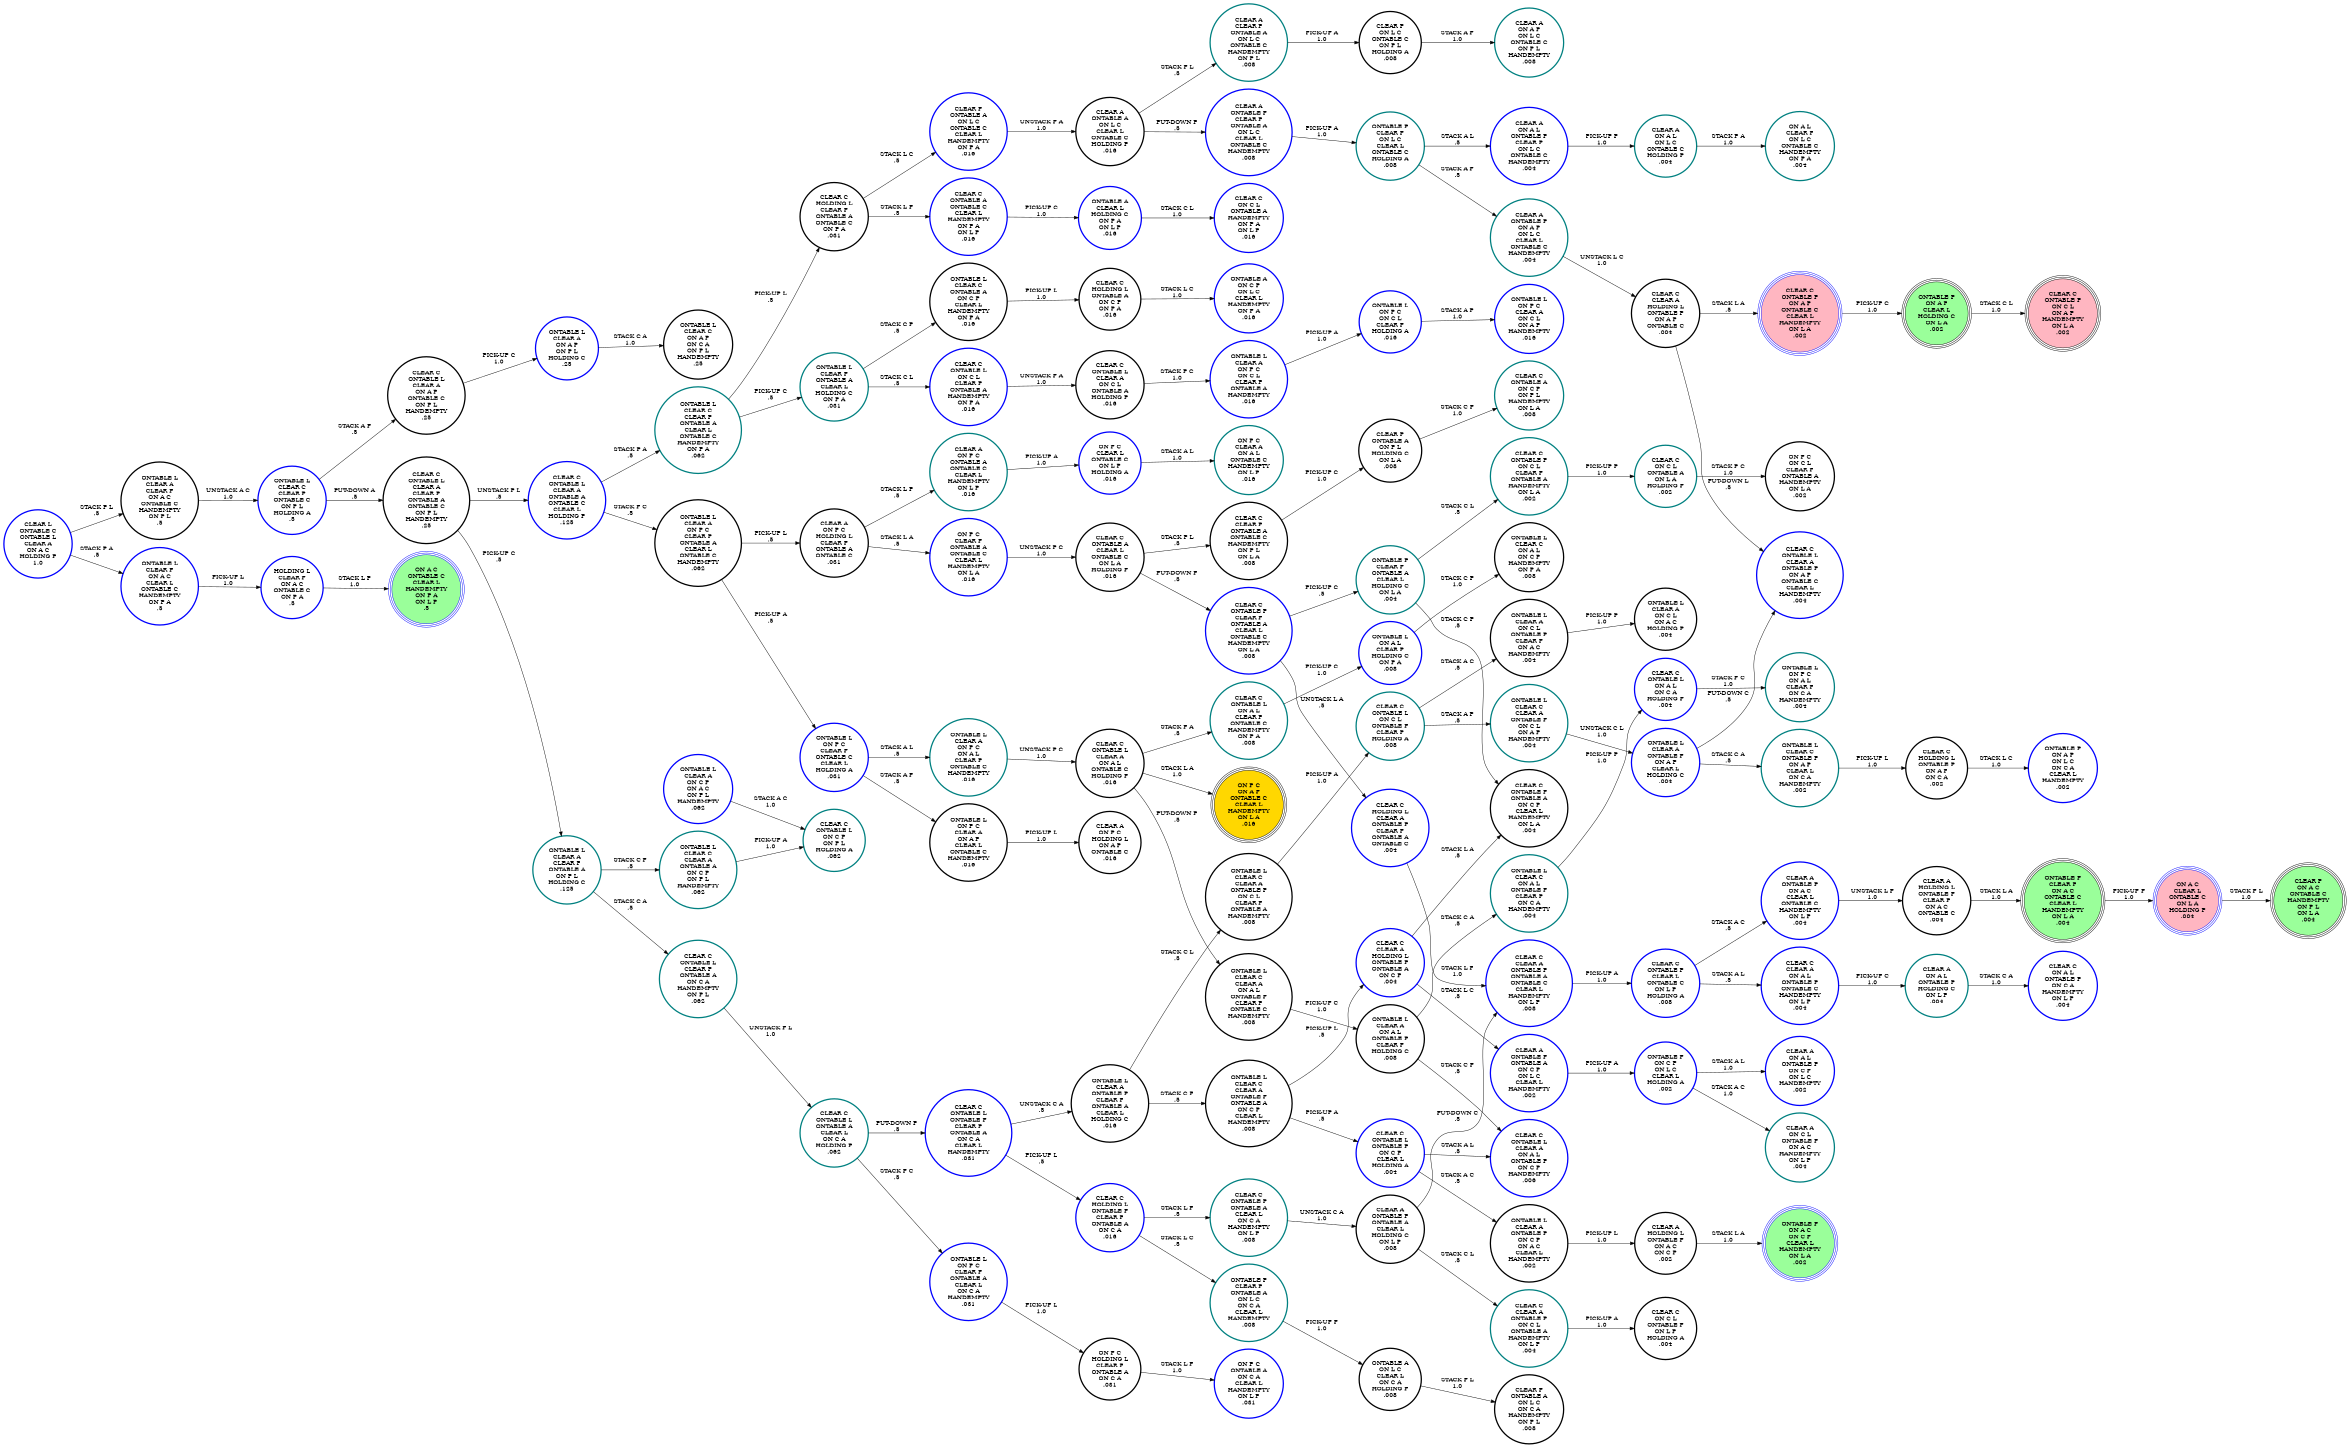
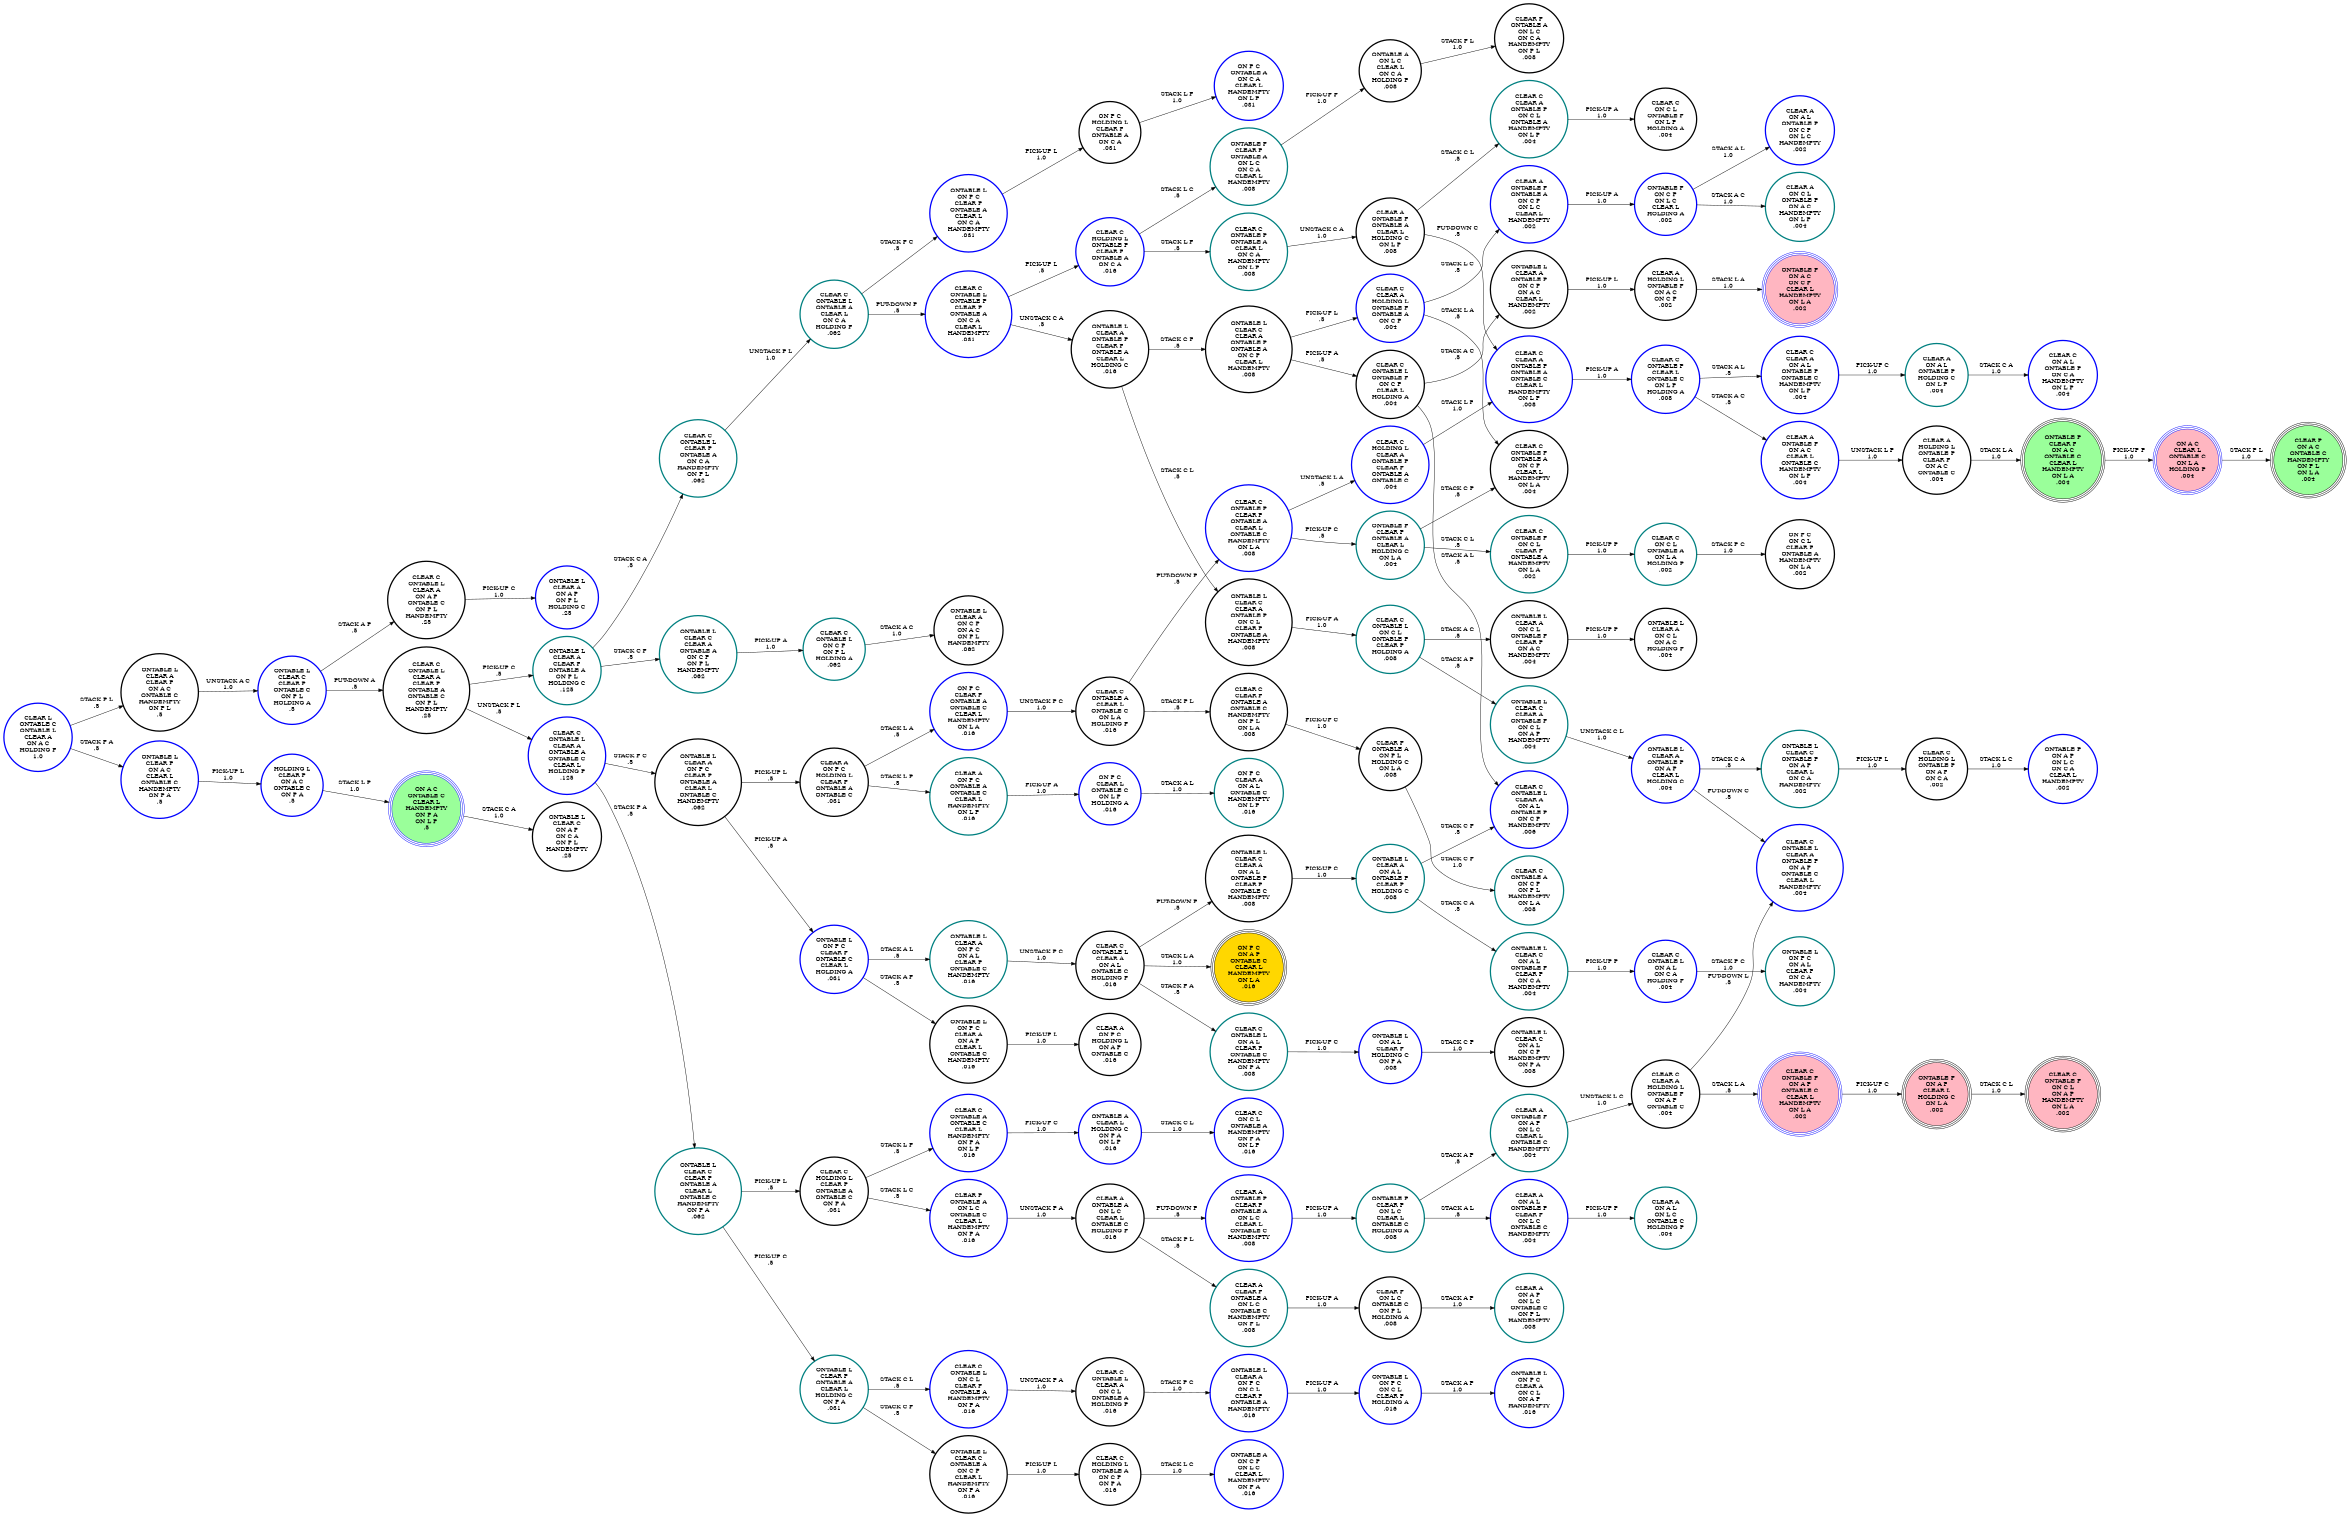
node "ON A L CLEAR P ON L C ONTABLE C HANDEMPTY ON P A .004": removed
node "ONTABLE P ON A P CLEAR L HOLDING C ON L A .002": fillcolor palegreen1 -> lightpink
edge "ONTABLE L CLEAR A ON A P ON P L HOLDING C .25" -> "ONTABLE L CLEAR C ON A P ON C A ON P L HANDEMPTY .25": now "ON A C ONTABLE C CLEAR L HANDEMPTY ON P A ON L P .5" -> "ONTABLE L CLEAR C ON A P ON C A ON P L HANDEMPTY .25"
node "ONTABLE L CLEAR A ON C P ON A C ON P L HANDEMPTY .062": color blue -> black
edge "ONTABLE L CLEAR A ON C P ON A C ON P L HANDEMPTY .062" -> "CLEAR C ONTABLE L ON C P ON P L HOLDING A .062": reversed
node "ONTABLE L CLEAR A ON A L ONTABLE P CLEAR P HOLDING C .008": color black -> teal
node "CLEAR C ONTABLE L ONTABLE P ON C P CLEAR L HOLDING A .004": color blue -> black
node "ONTABLE P ON A C ON C P CLEAR L HANDEMPTY ON L A .002": fillcolor palegreen1 -> lightpink
